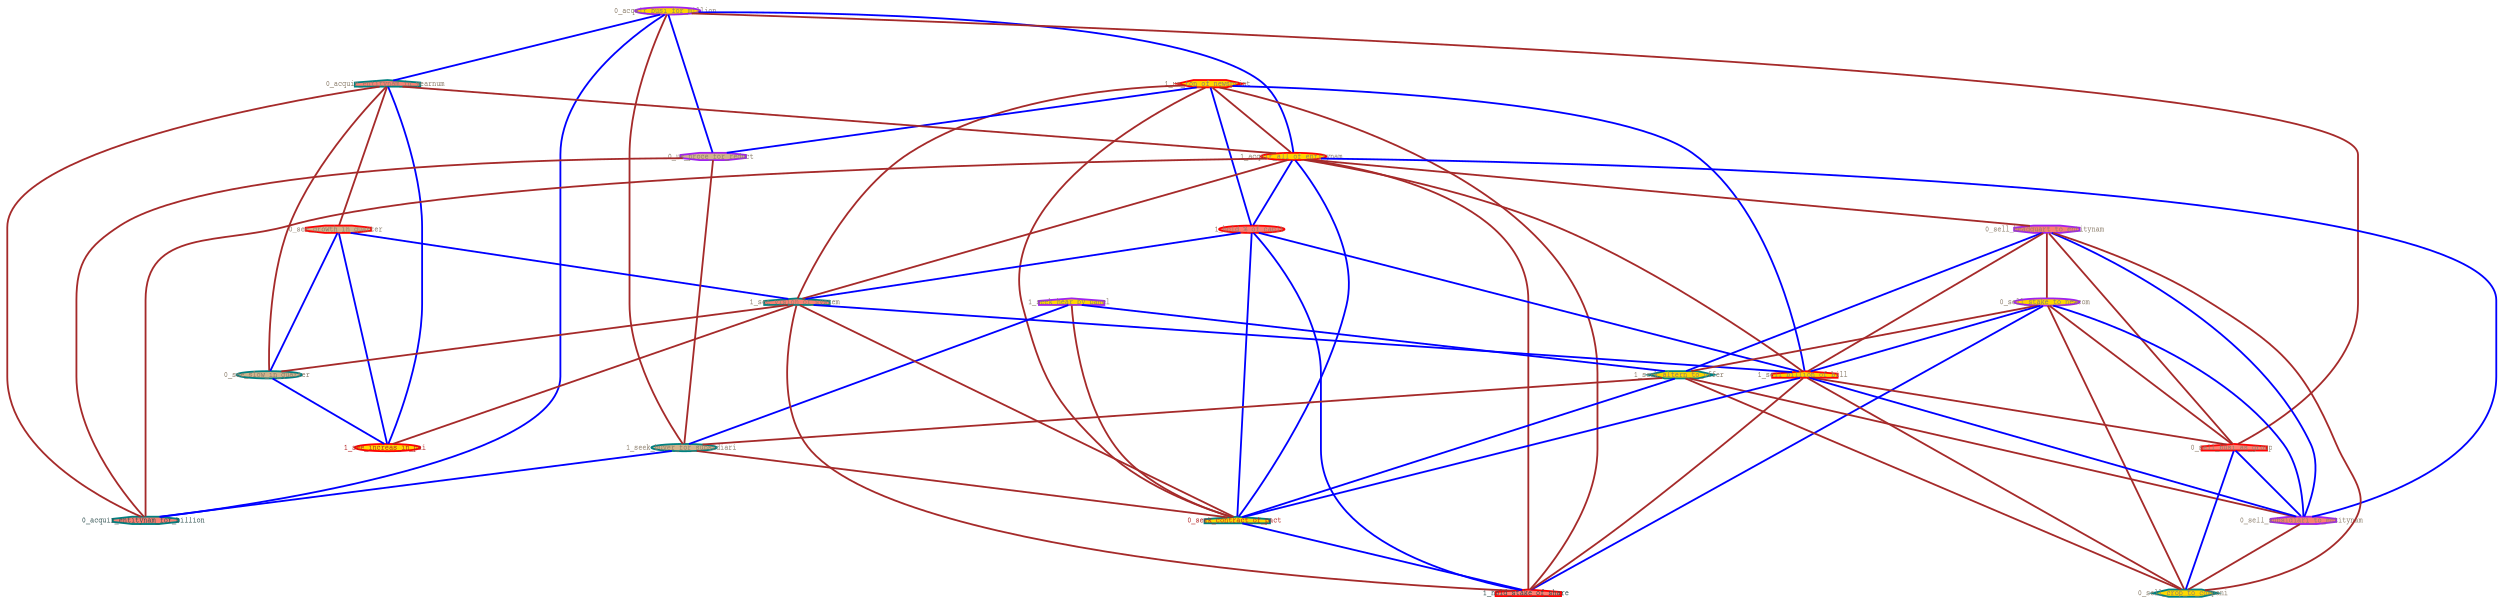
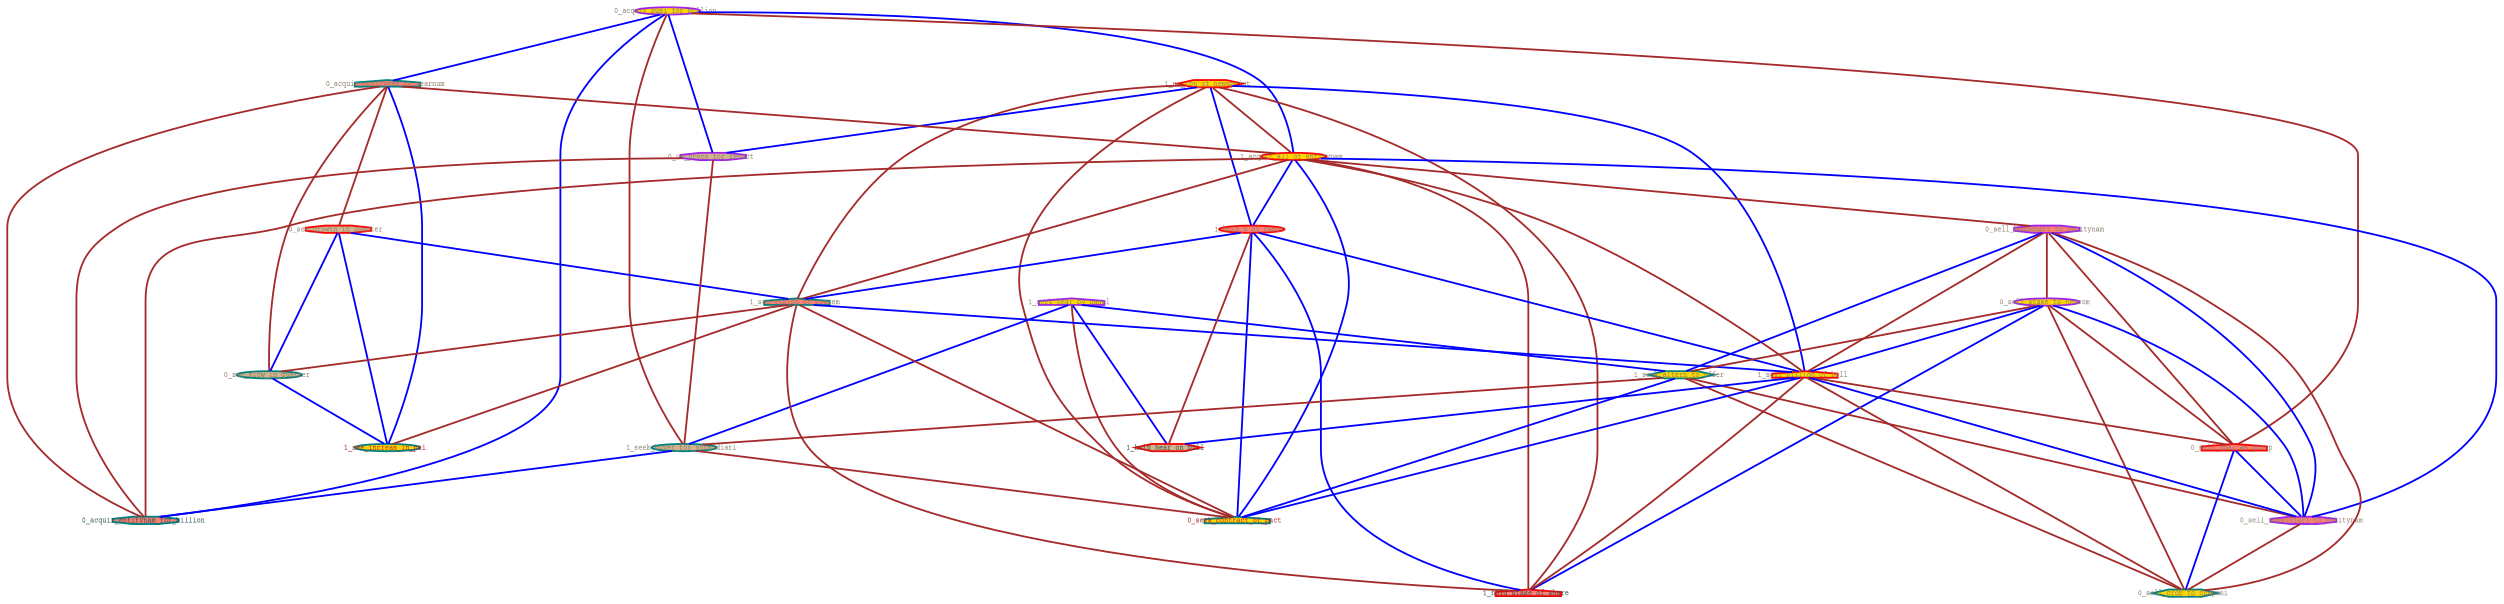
node "1_see_increas_in_pai": color red -> teal
node "1_hold_hear_on_bill": added
edge "0_seek_contract_of_pact" -- "1_hold_stake_of_share": removed
